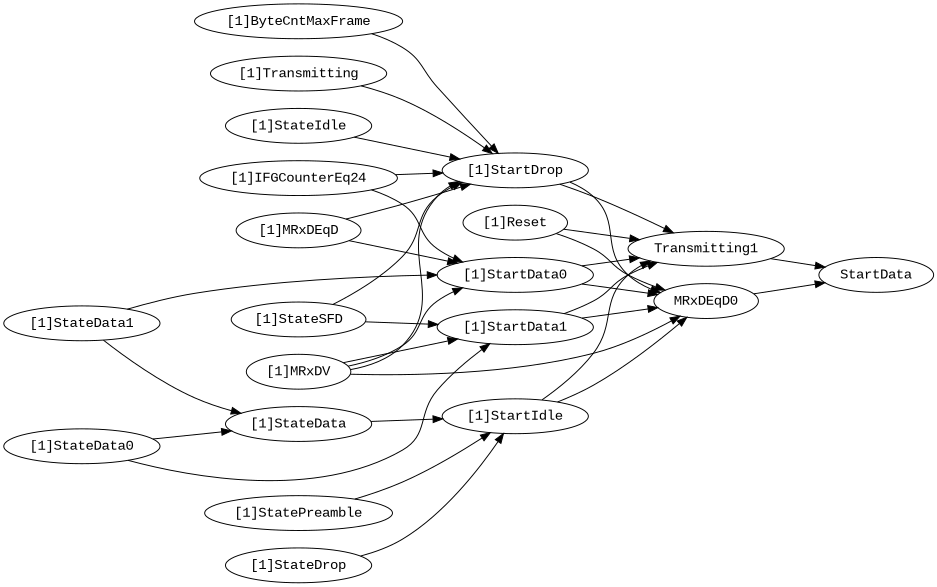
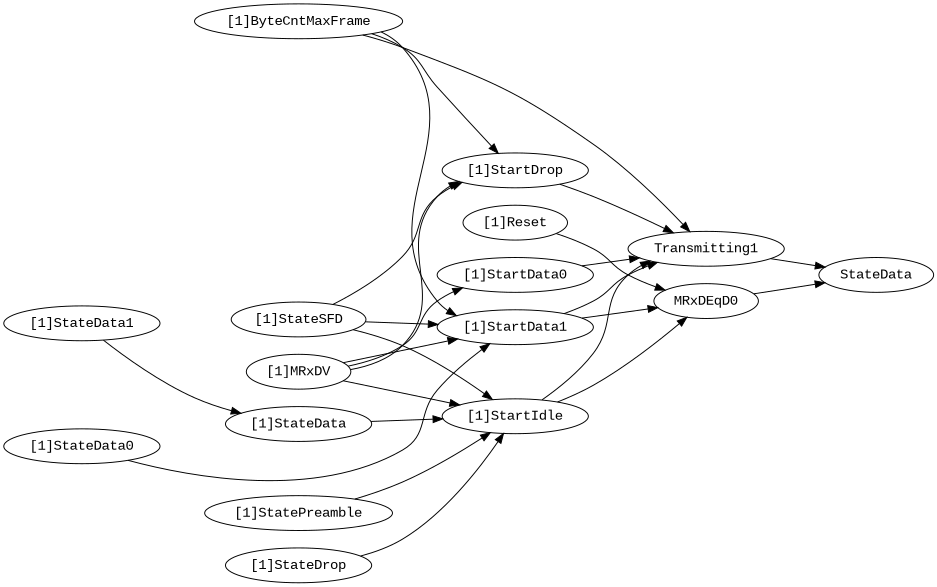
node "[1]Transmitting": removed
node "[1]StateIdle": removed
edge "[1]ByteCntMaxFrame" -> "[1]StartData1": added
node "[1]IFGCounterEq24": removed
edge "[1]StartDrop" -> "MRxDEqD0": removed
node "[1]MRxDEqD": removed
edge "[1]Reset" -> "Transmitting1": now "[1]ByteCntMaxFrame" -> "Transmitting1"
node "StartData": label "StartData" -> "StateData"
edge "[1]StateData1" -> "[1]StartData0": removed
edge "[1]StartData0" -> "MRxDEqD0": removed
edge "[1]StateSFD" -> "[1]StartIdle": added
edge "[1]MRxDV" -> "MRxDEqD0": now "[1]MRxDV" -> "[1]StartIdle"
edge "[1]StateData0" -> "[1]StateData": removed
